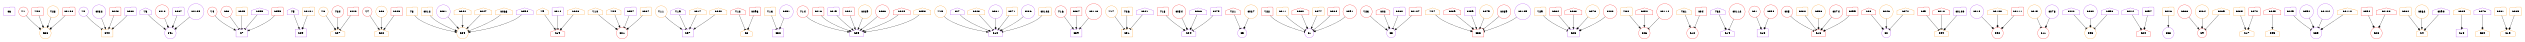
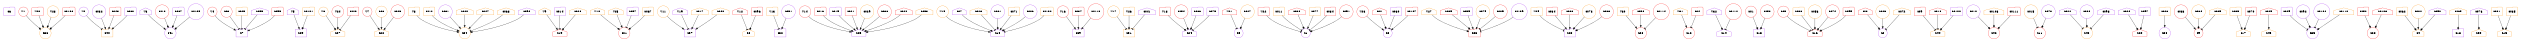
node "co48": shape folder -> circle
node "co66": shape house -> folder
